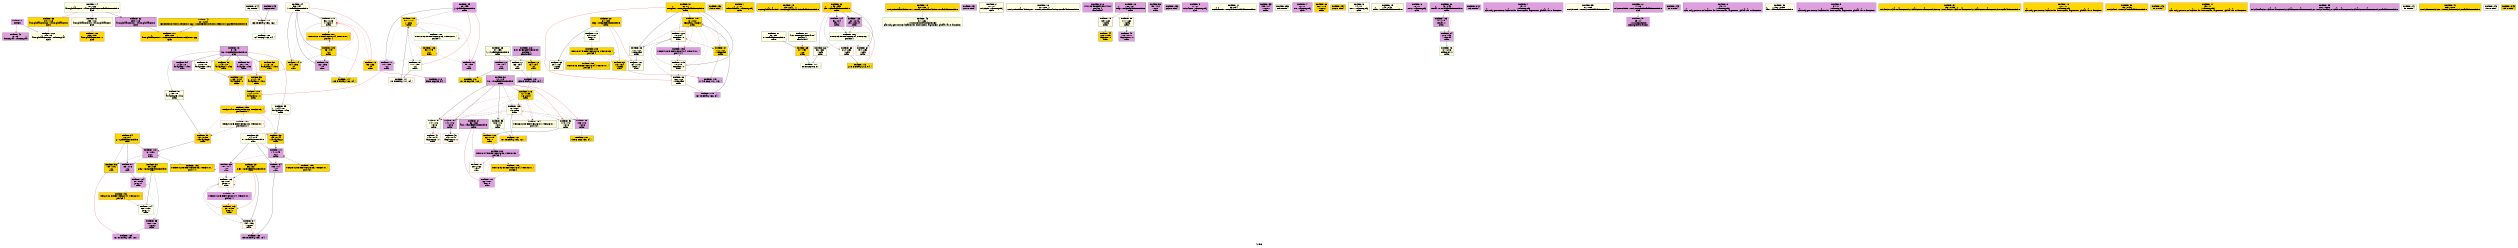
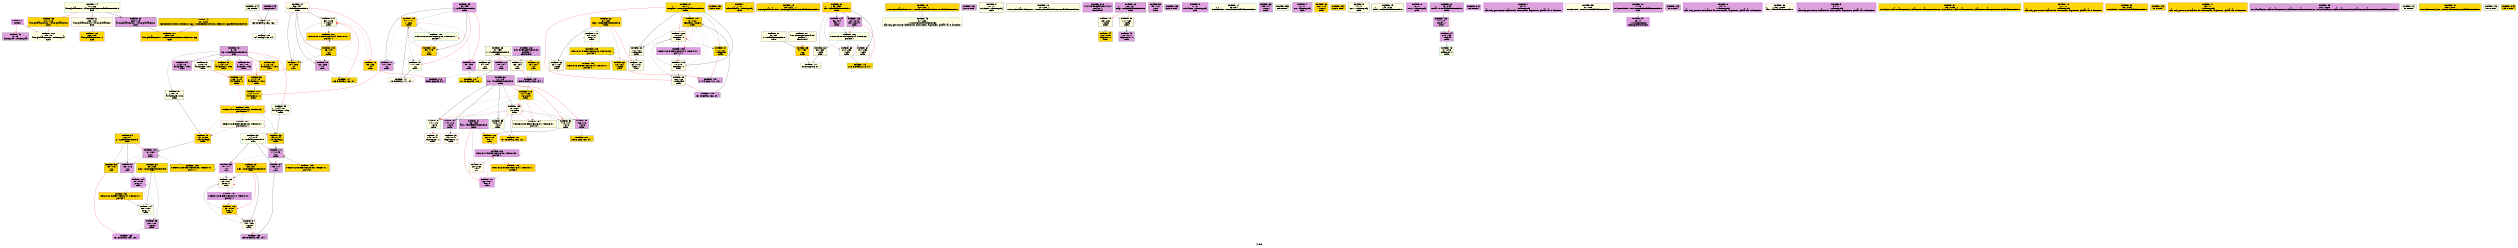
edge "NodeID: 25" -> "NodeID: 106": added
node "NodeID: 69": added
node "NodeID: 81": text "main" -> "init"
